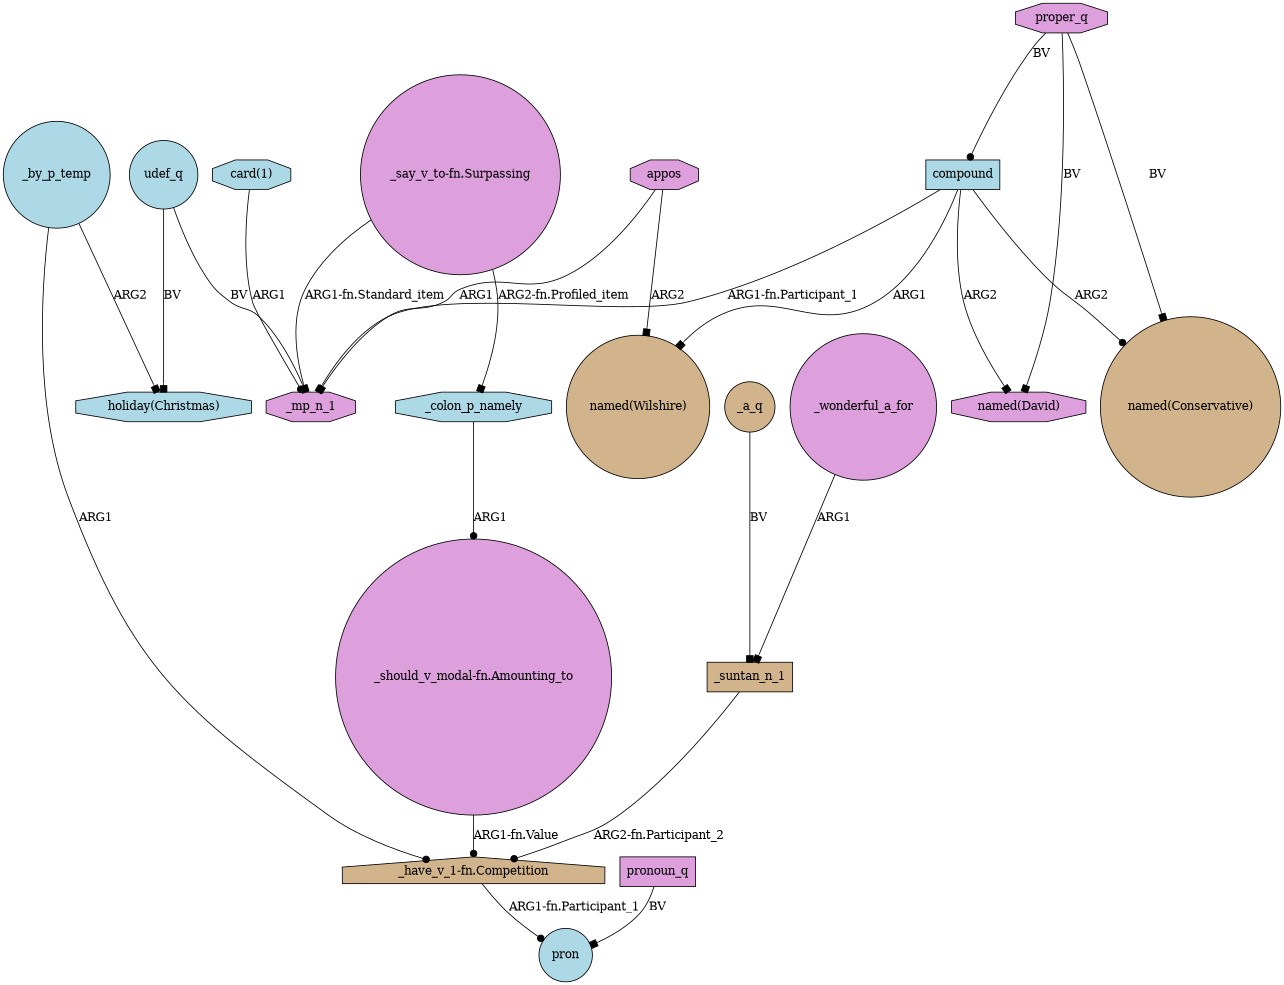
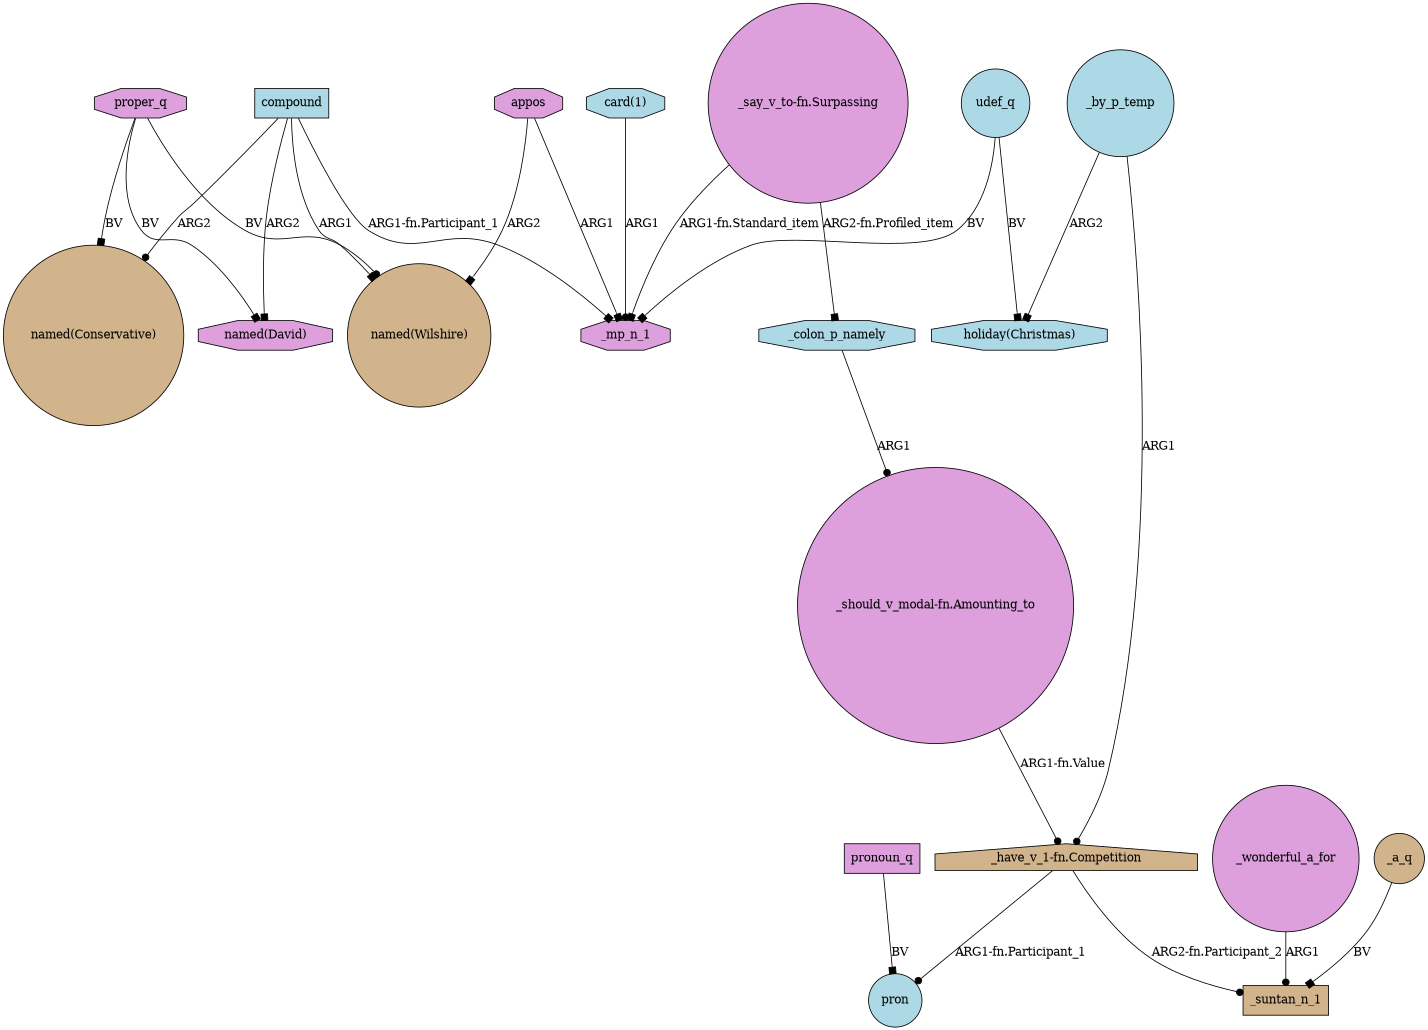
edge "proper_q" -> "compound": now "proper_q" -> "named(Wilshire)"
edge "_wonderful_a_for" -> "_suntan_n_1": arrowhead box -> dot
edge "_suntan_n_1" -> "_have_v_1-fn.Competition": reversed
